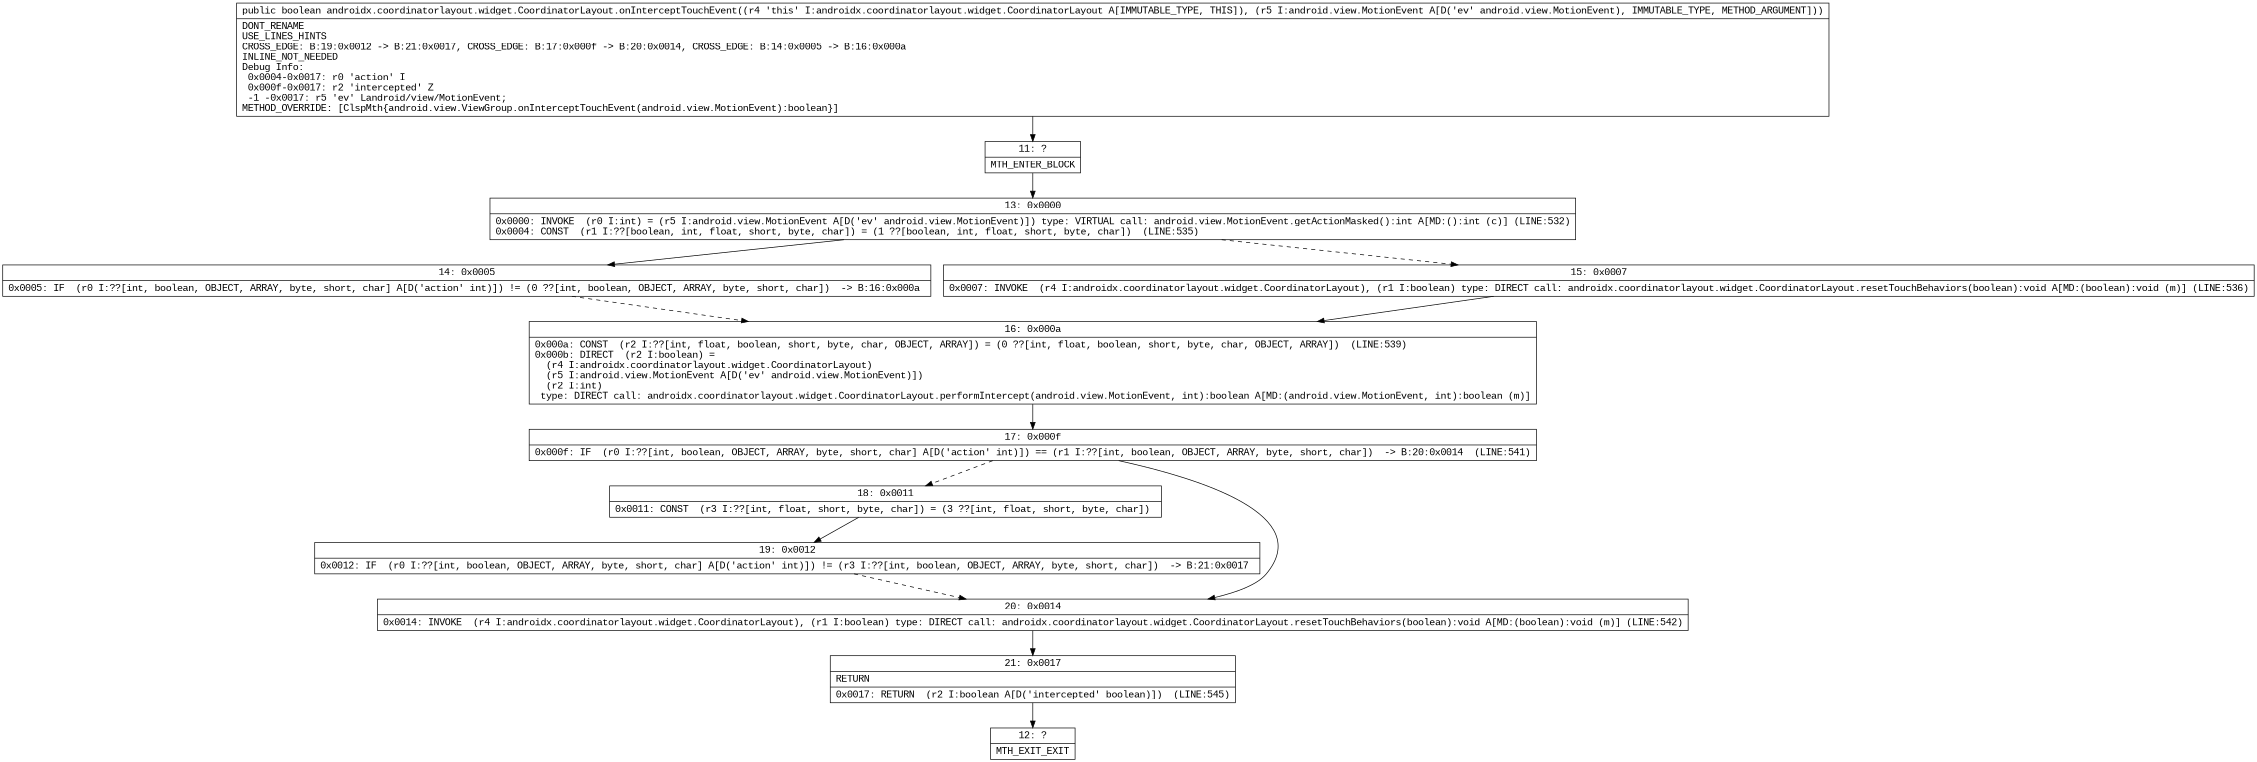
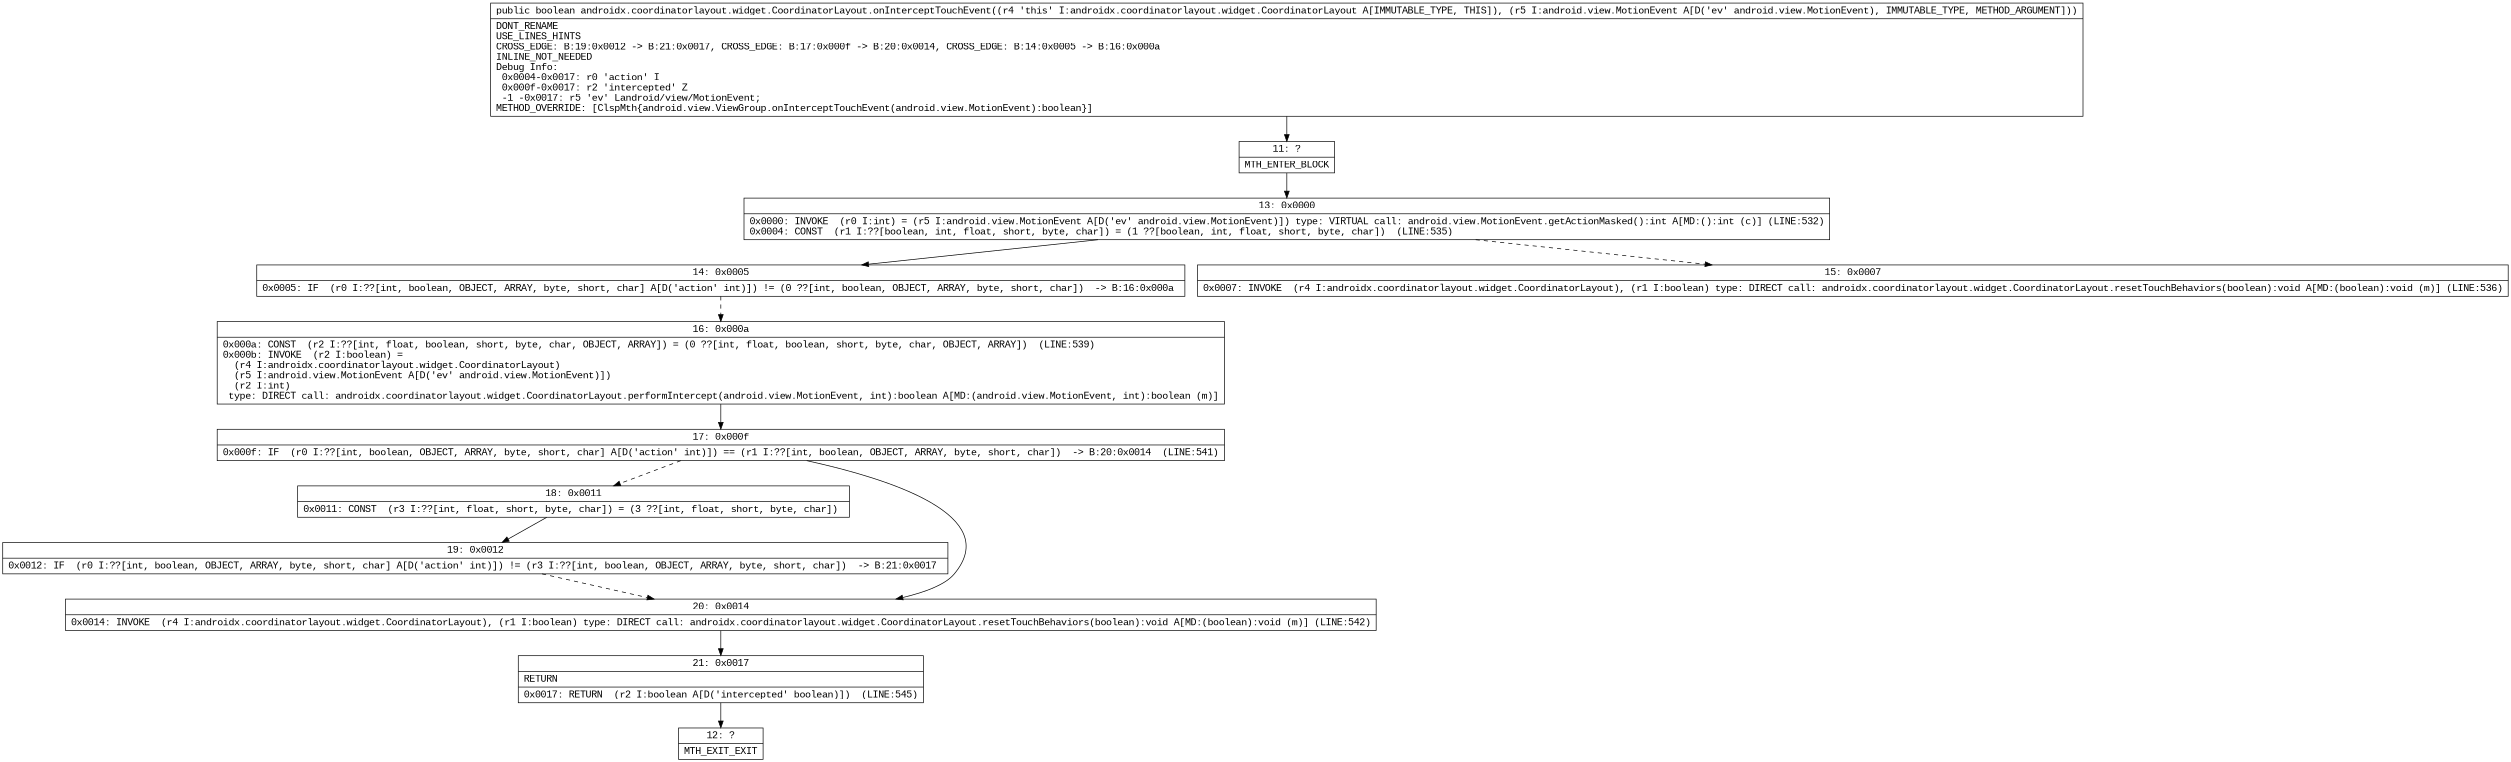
edge "15: 0x0007" -> "16: 0x000a": removed
node "16: 0x000a": text "0x000b: DIRECT  (r2 I:boolean) =" -> "0x000b: INVOKE  (r2 I:boolean) ="
